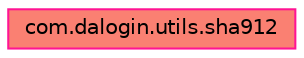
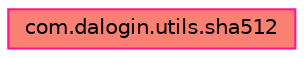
node "com.dalogin.utils.sha912": label "com.dalogin.utils.sha912" -> "com.dalogin.utils.sha512"
